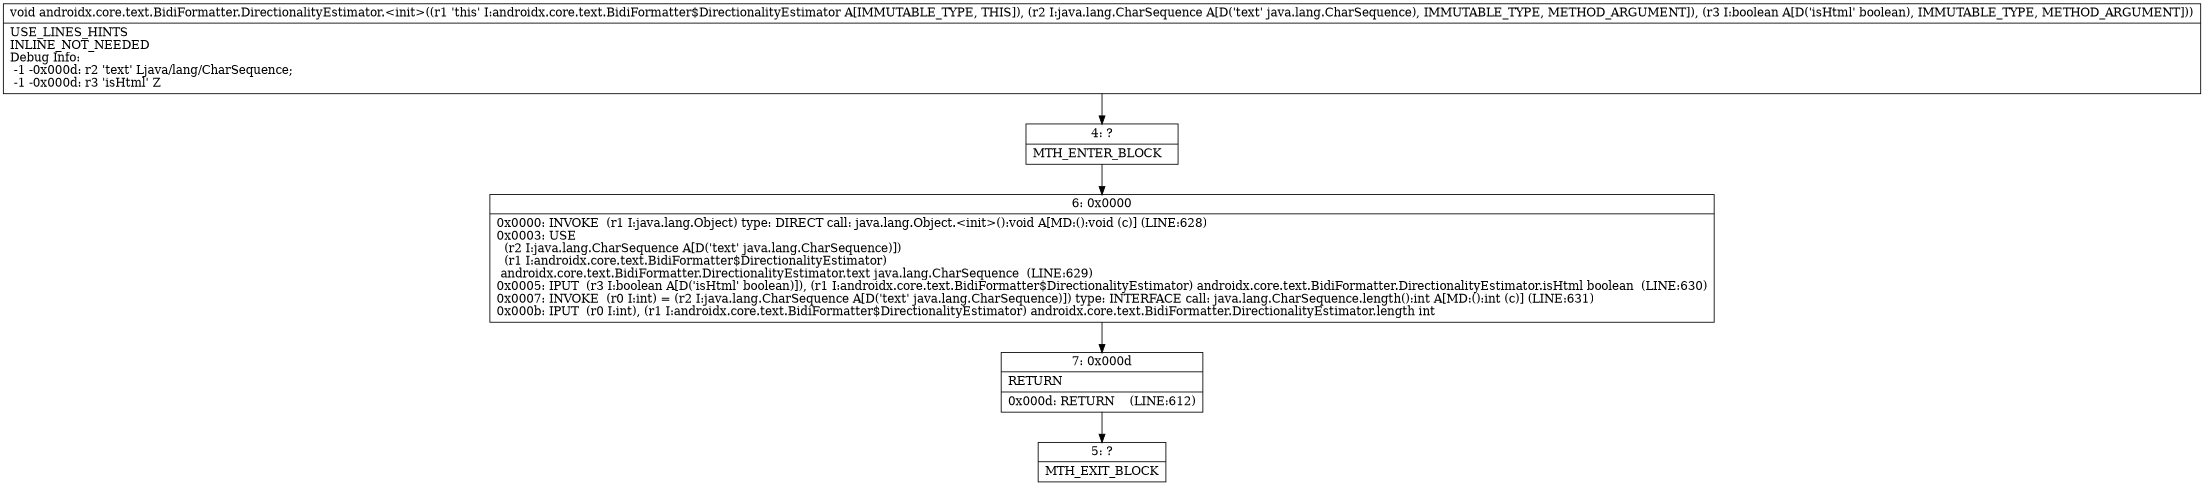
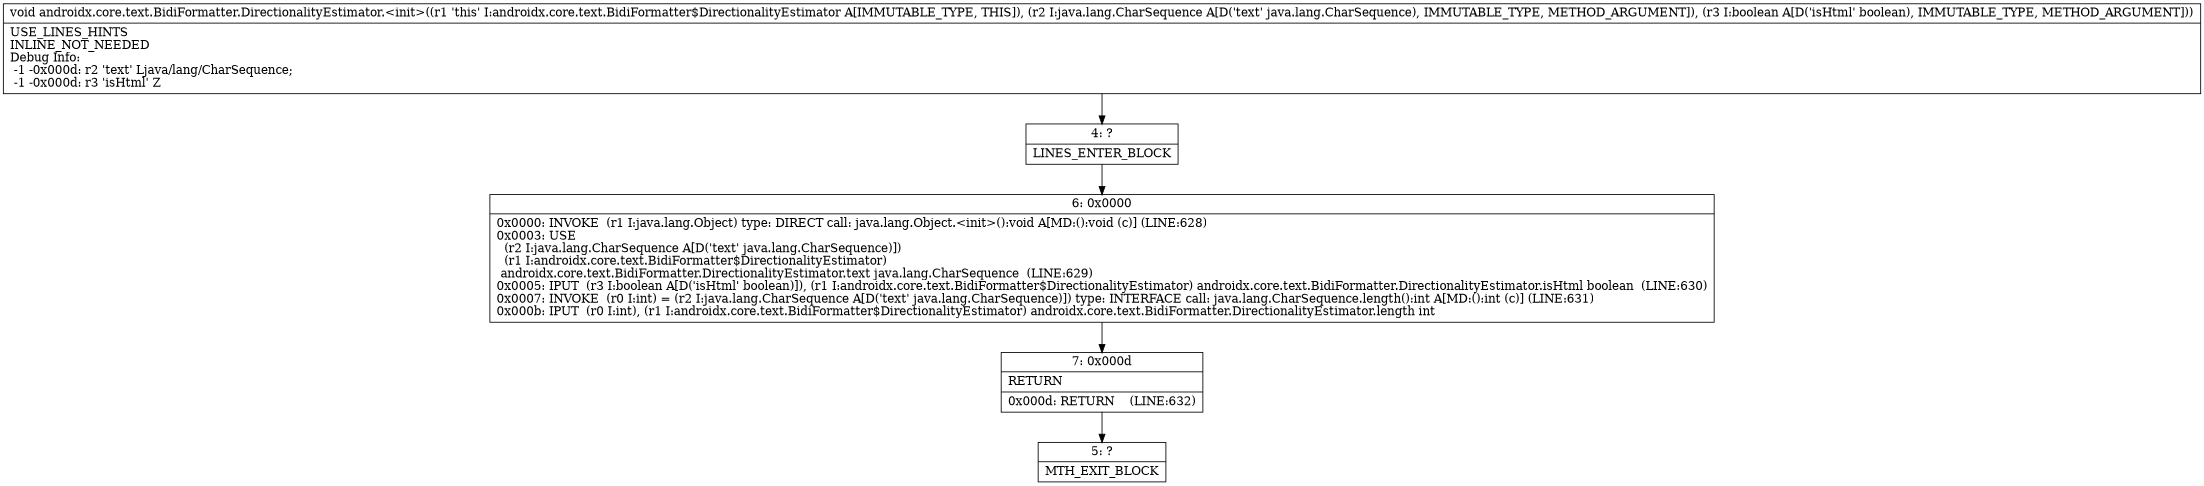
node "4: ?": text "MTH_ENTER_BLOCK" -> "LINES_ENTER_BLOCK"
node "7: 0x000d": text "0x000d: RETURN    (LINE:612)" -> "0x000d: RETURN    (LINE:632)"
